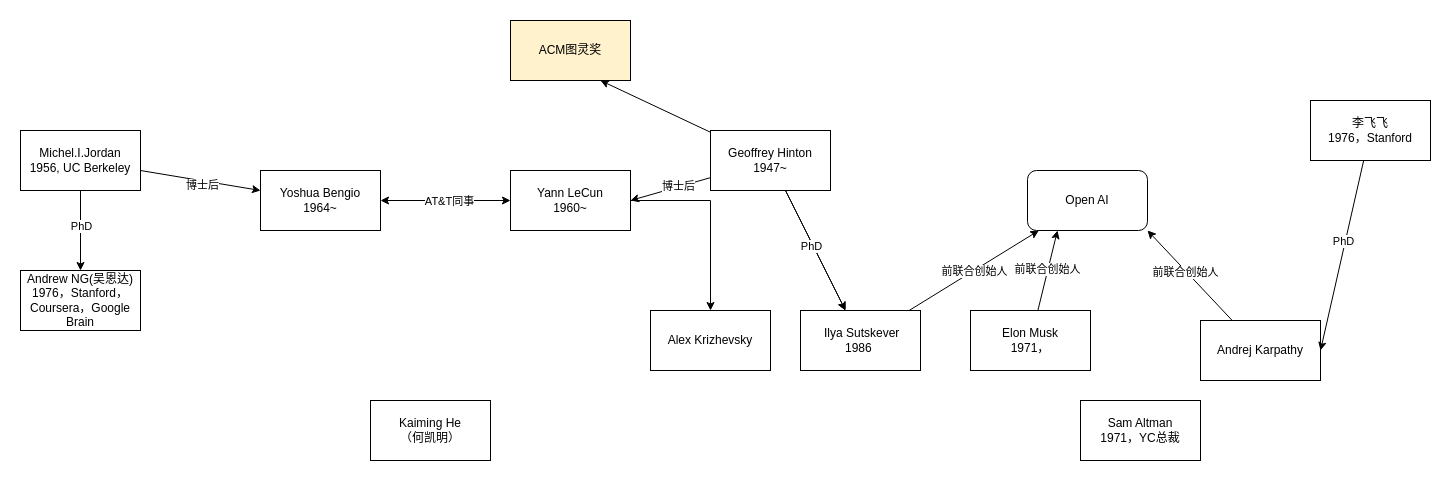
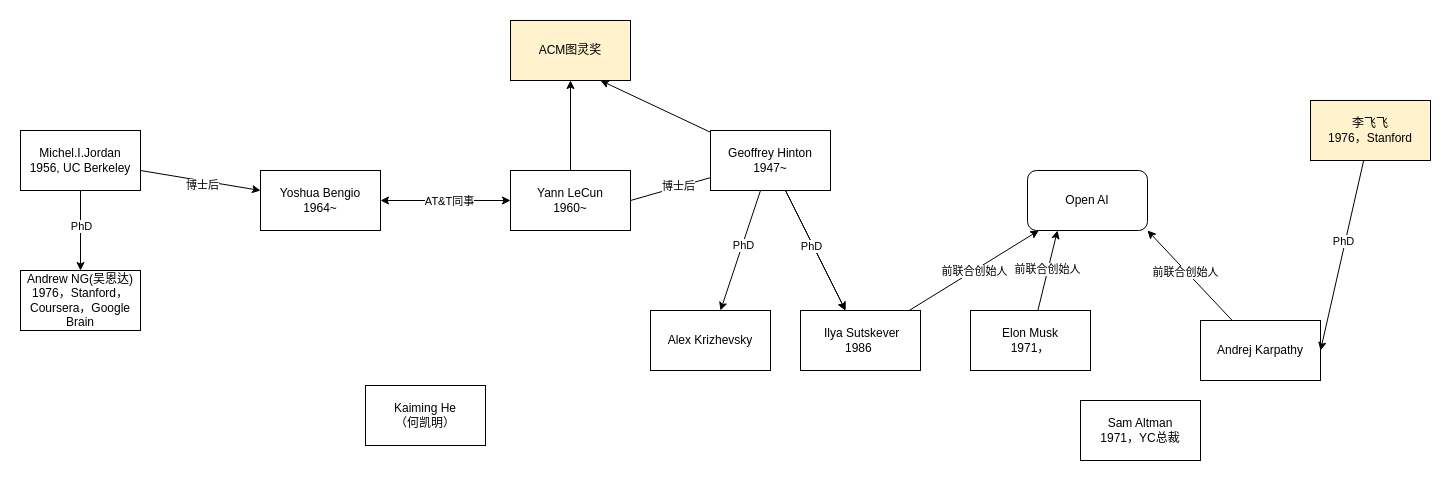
node "李飞飞 1976，Stanford": fillcolor #ffffff -> #fff2cc
edge "Geoffrey Hinton 1947~" -> "Yann LeCun 1960~": arrowhead classic -> none
edge "Yann LeCun 1960~" -> "Alex Krizhevsky": now "Yann LeCun 1960~" -> "ACM图灵奖"
edge "Geoffrey Hinton 1947~" -> "Alex Krizhevsky": added, label "PhD"
node "Kaiming He （何凯明）": moved (431, 431) -> (426, 416)
